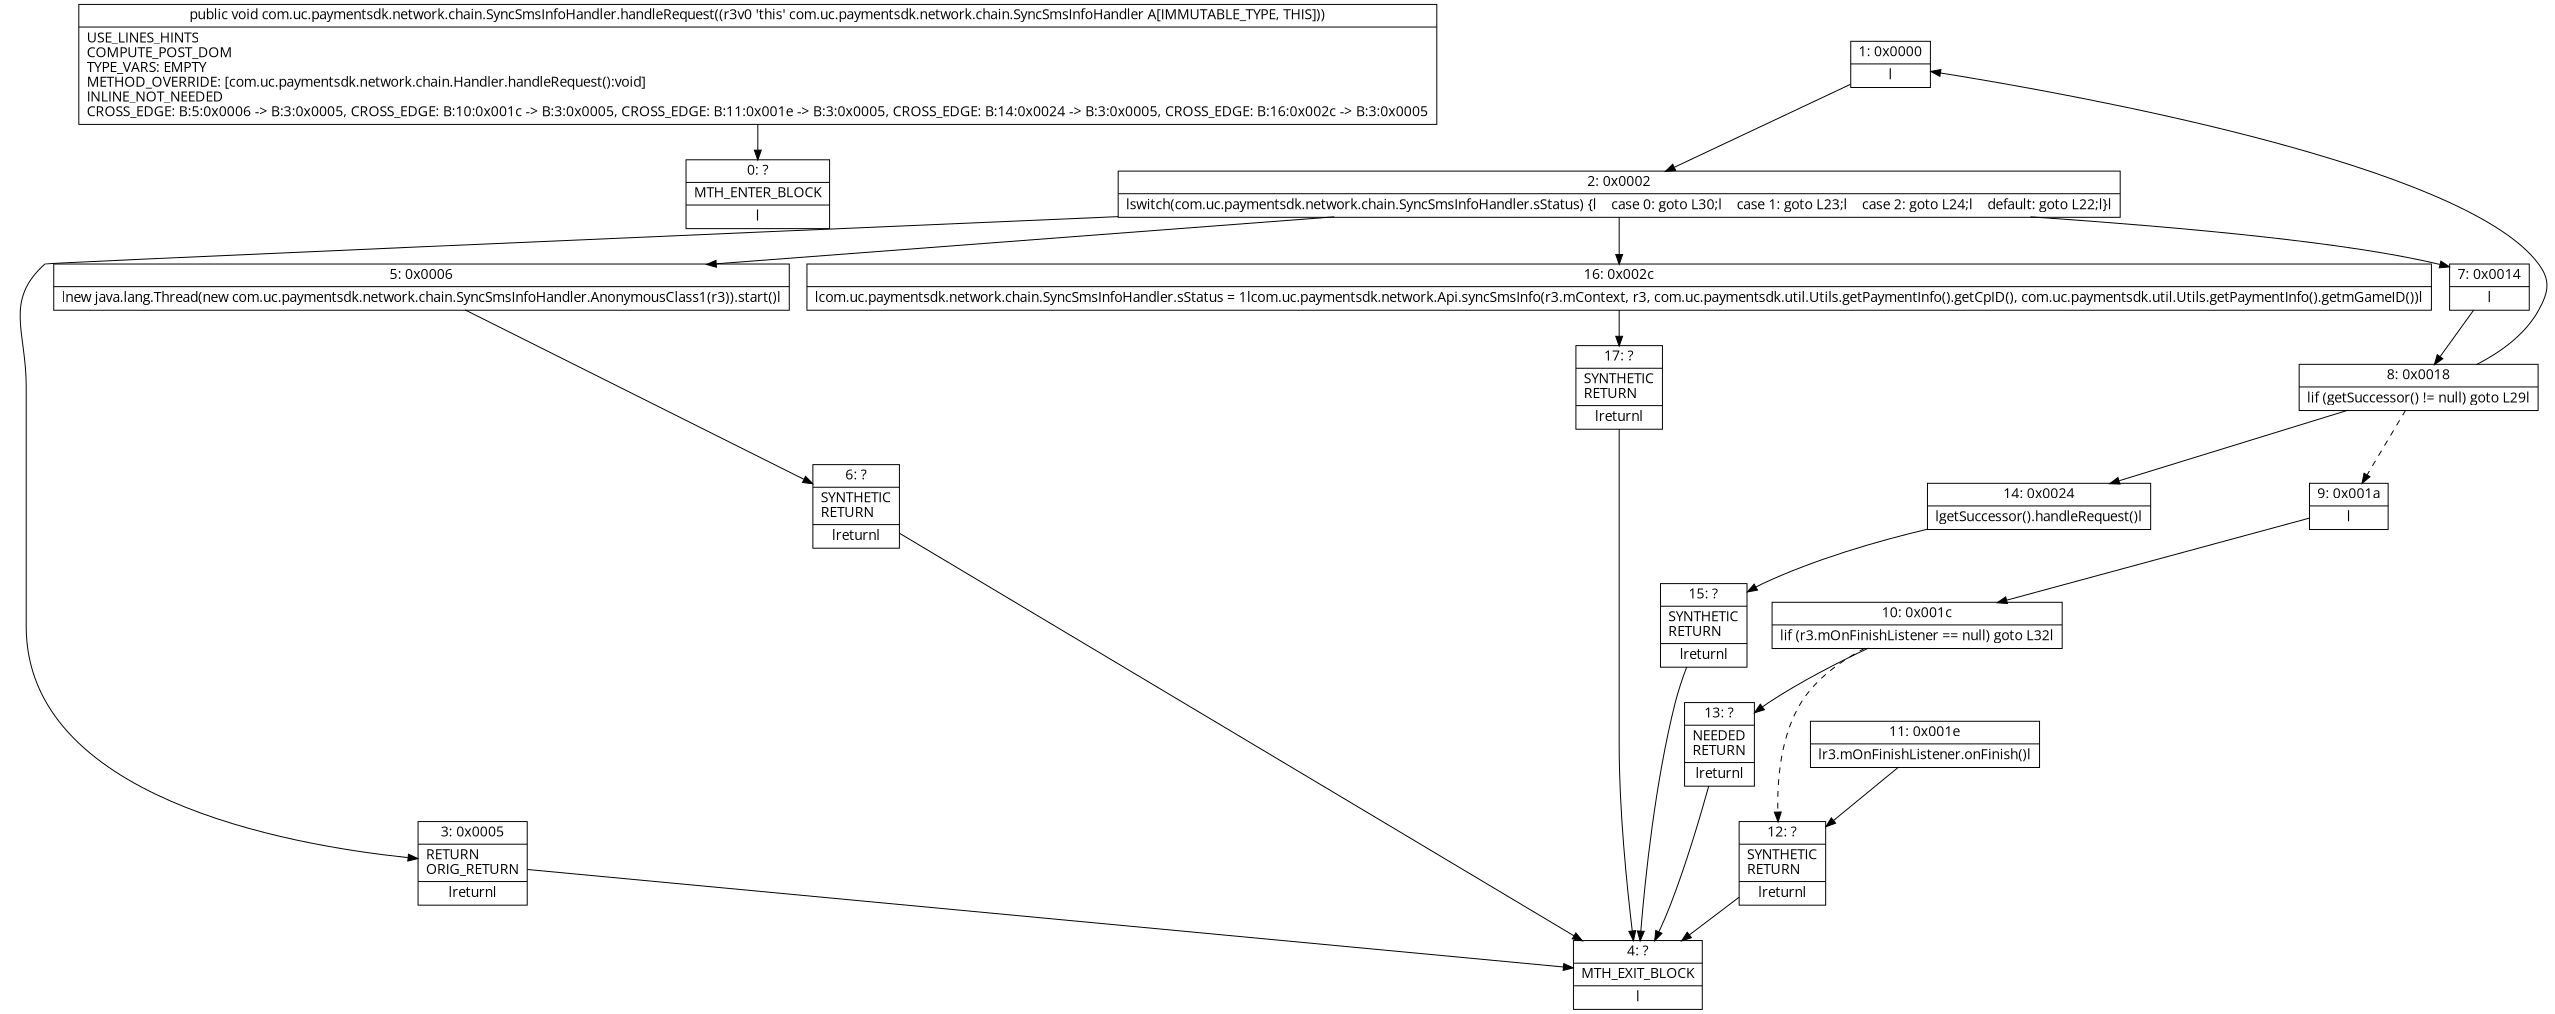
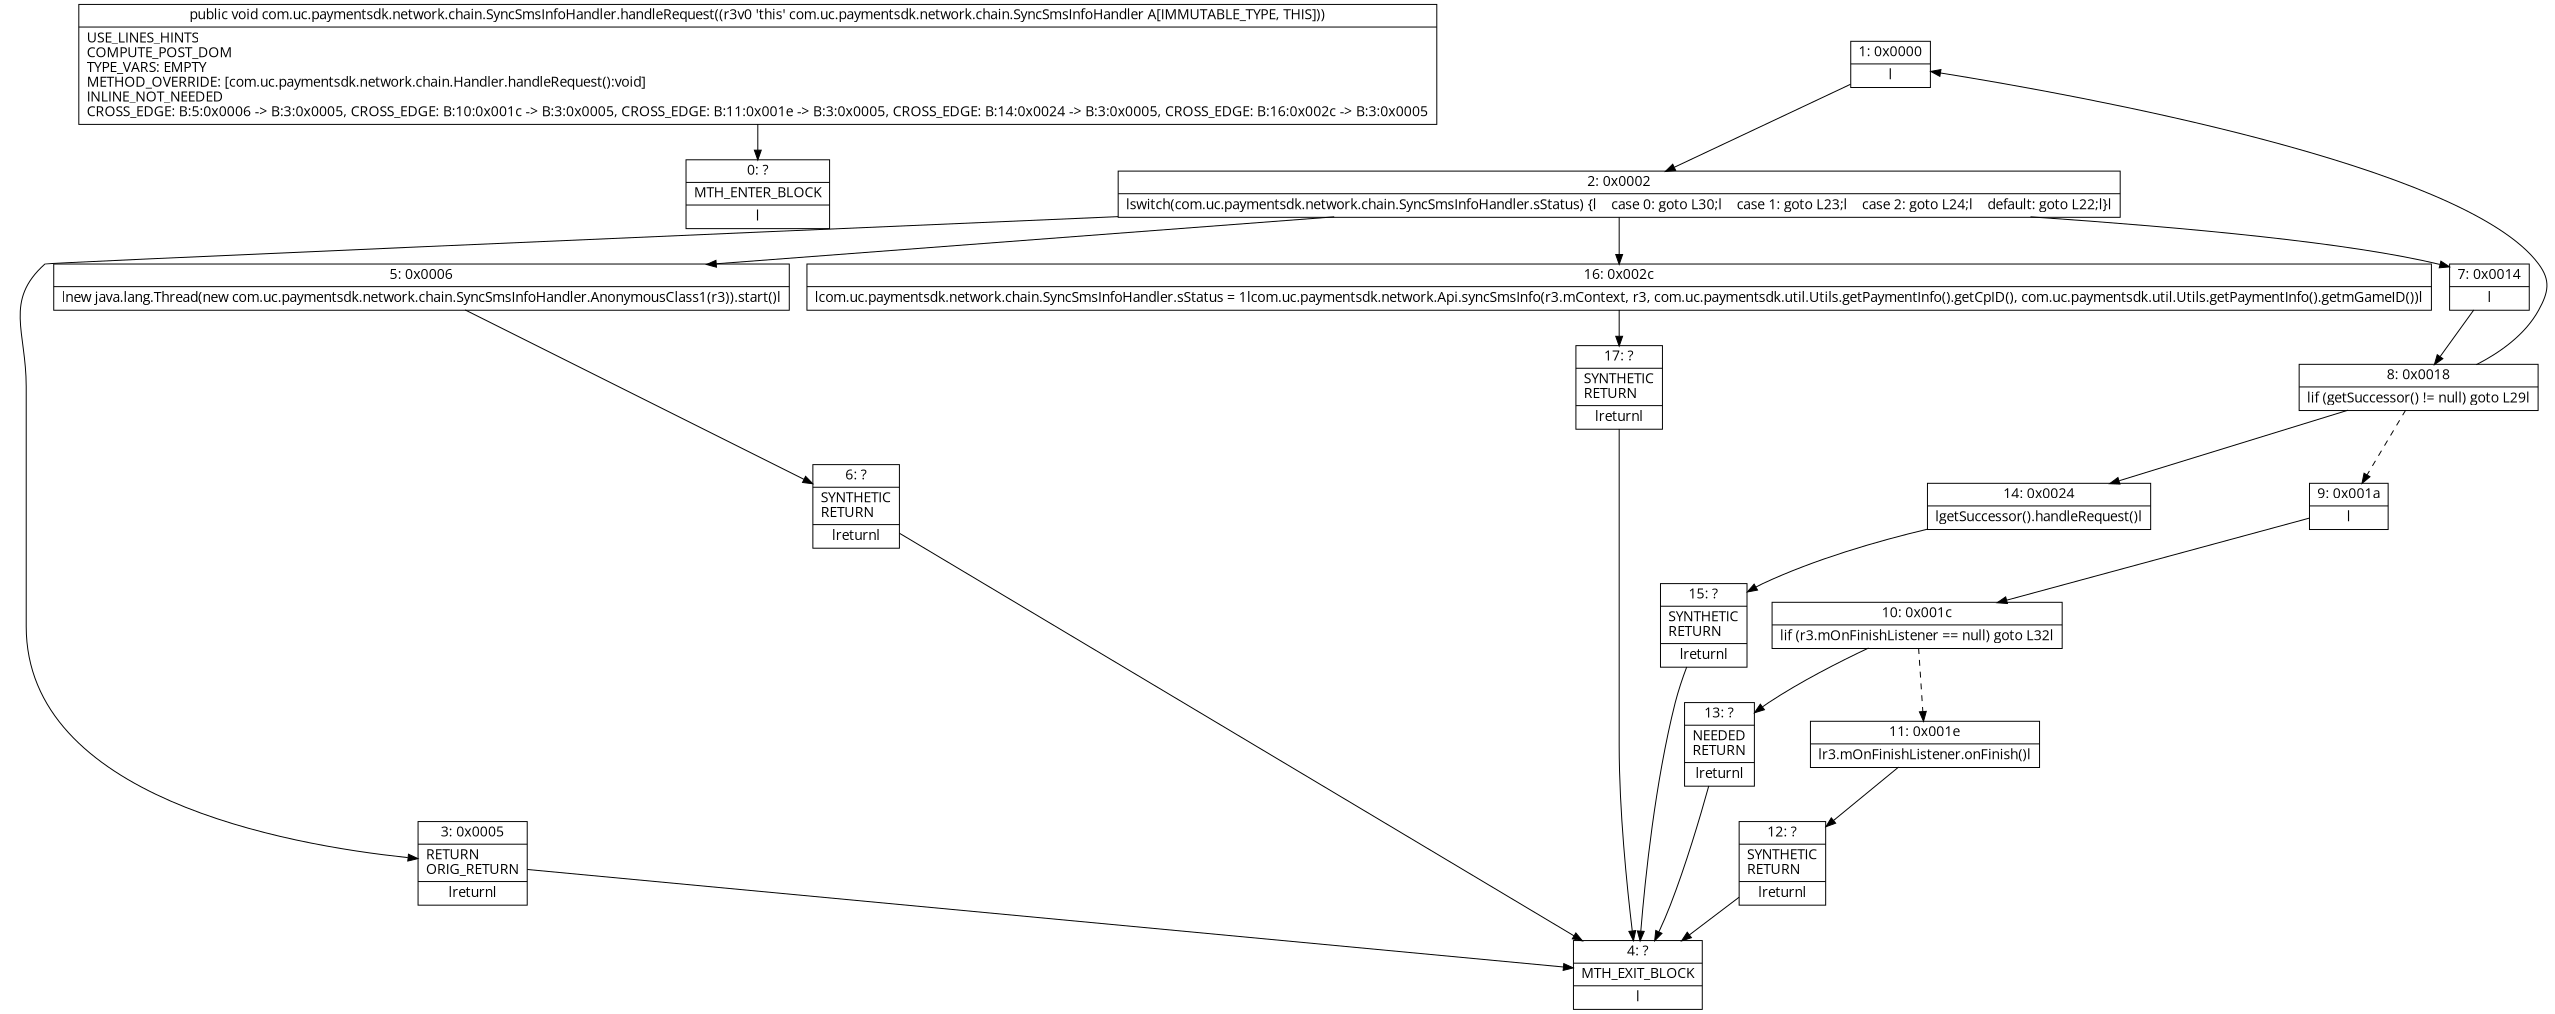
edge "10: 0x001c" -> "12: ?": now "10: 0x001c" -> "11: 0x001e"
